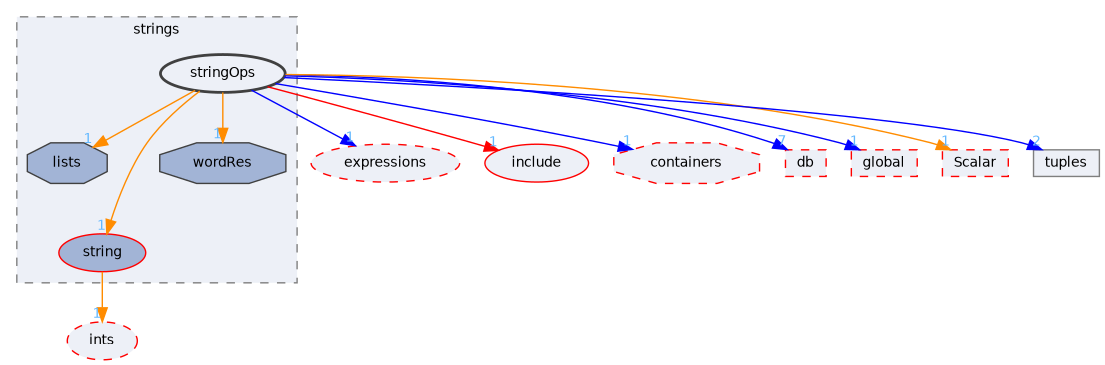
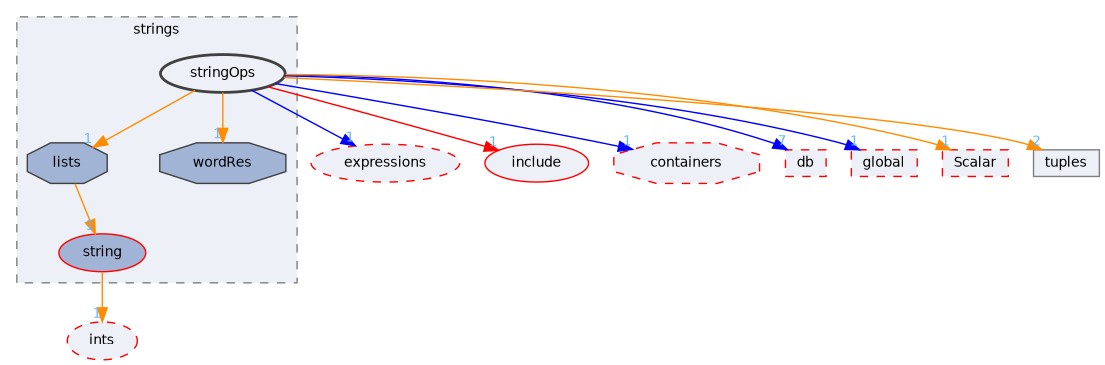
edge "stringOps" -> "tuples": color blue -> darkorange
edge "stringOps" -> "string": now "lists" -> "string"
